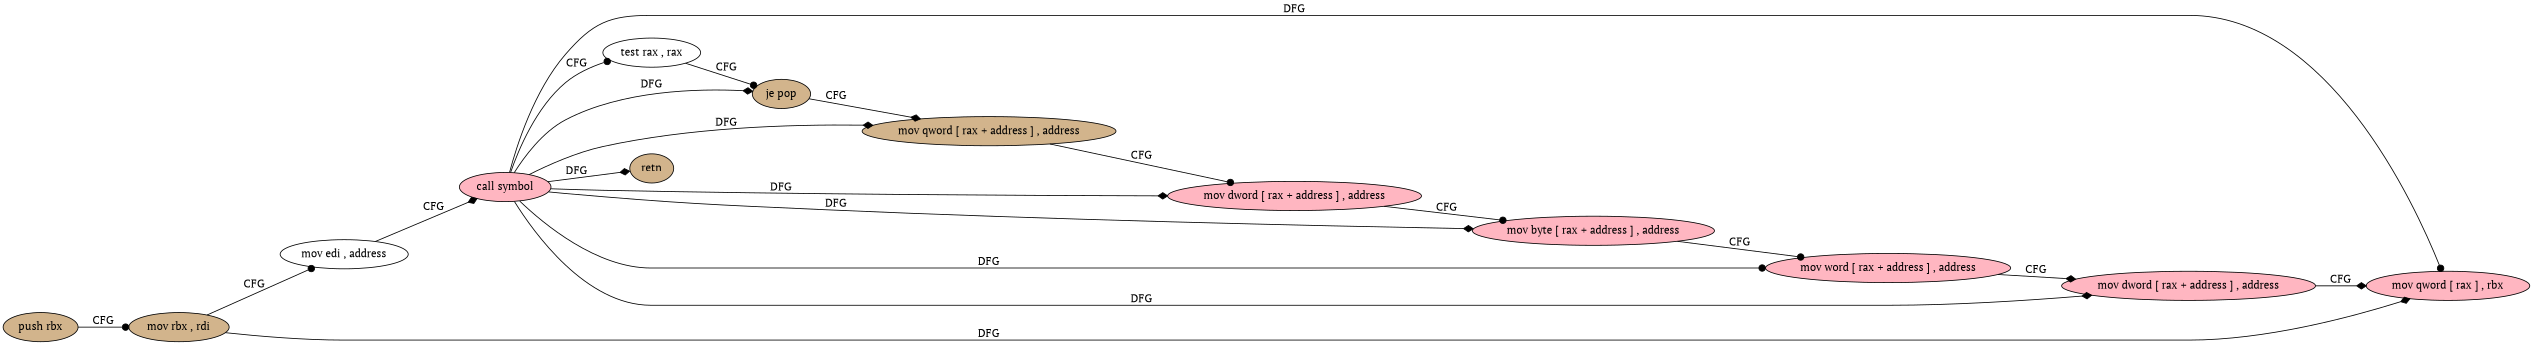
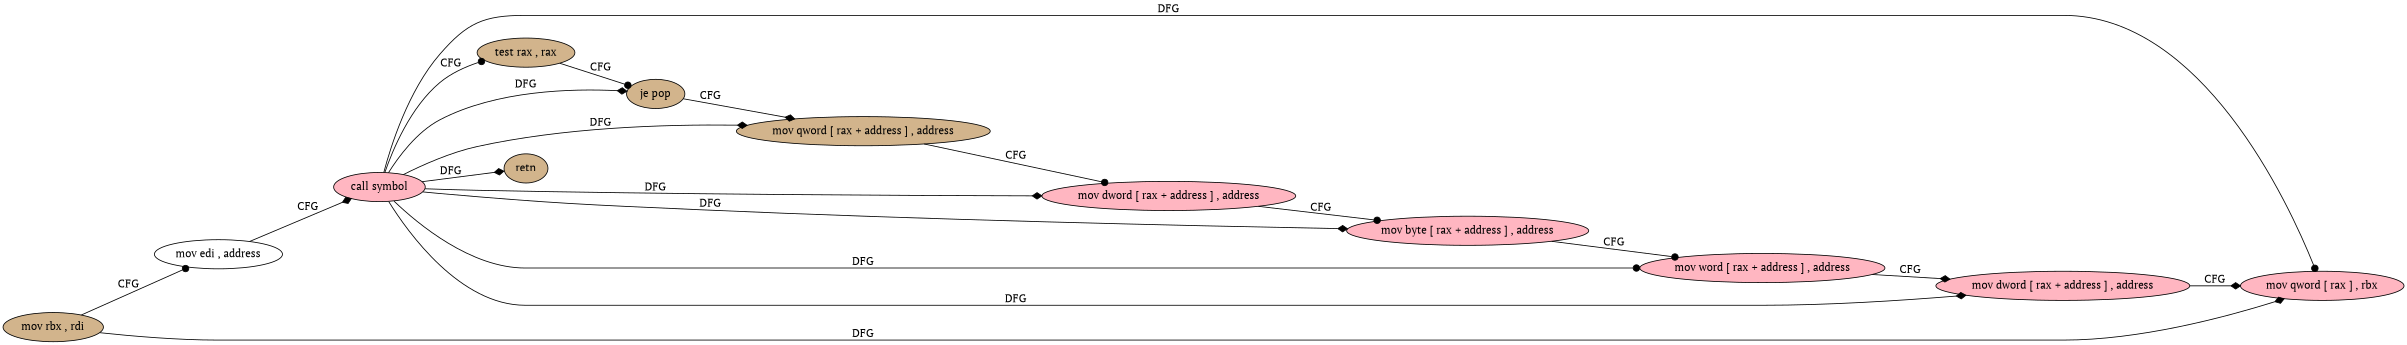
node "test rax , rax": fillcolor white -> tan
node "push rbx": removed
